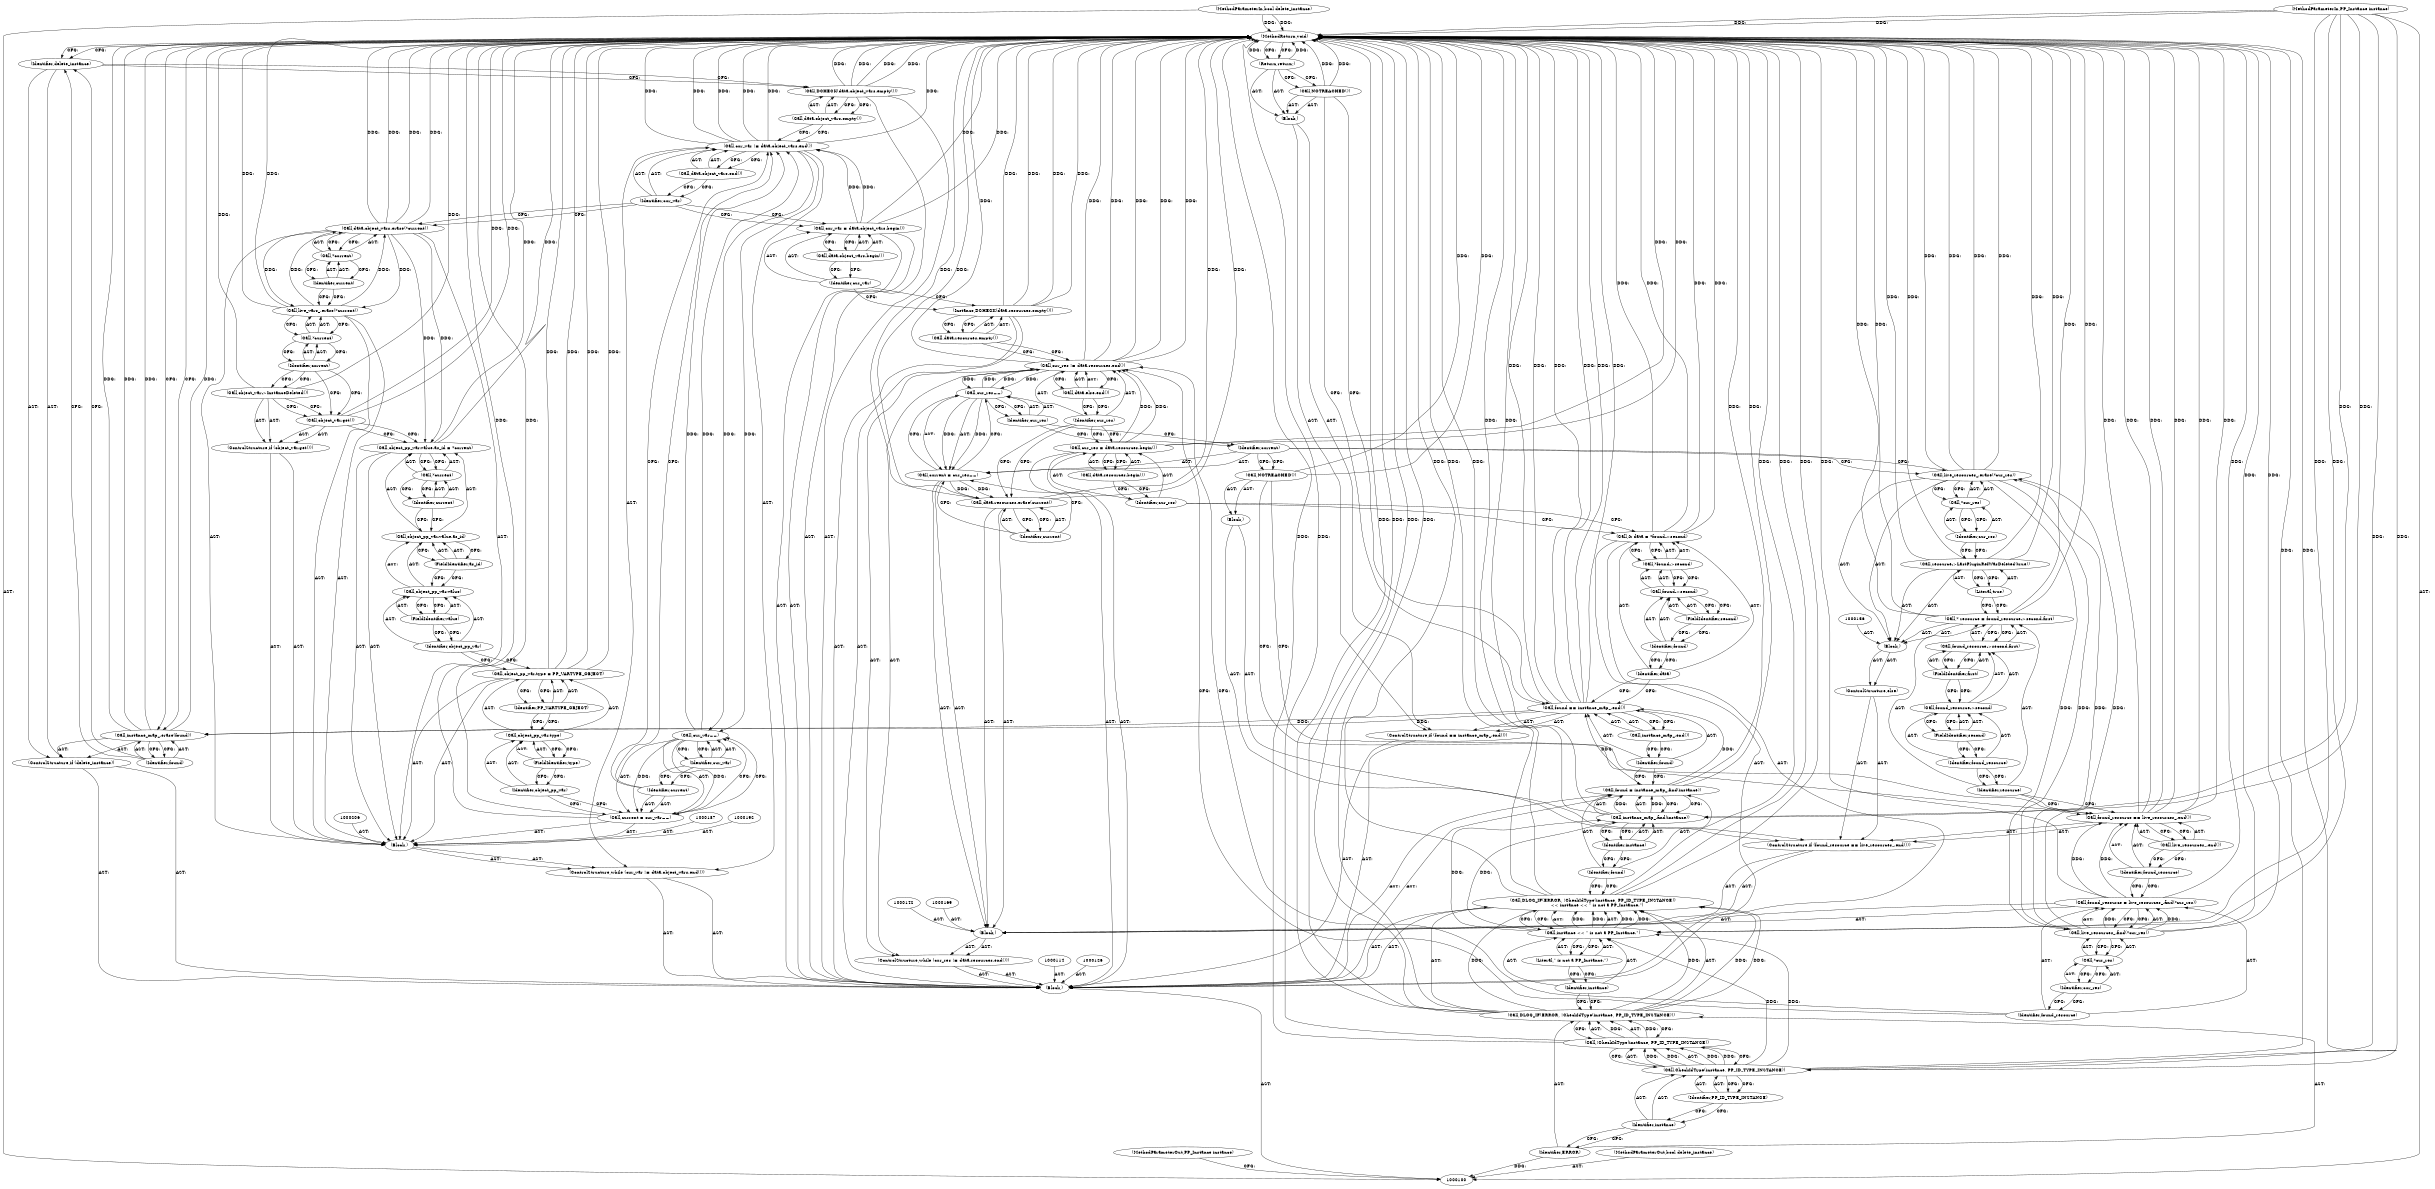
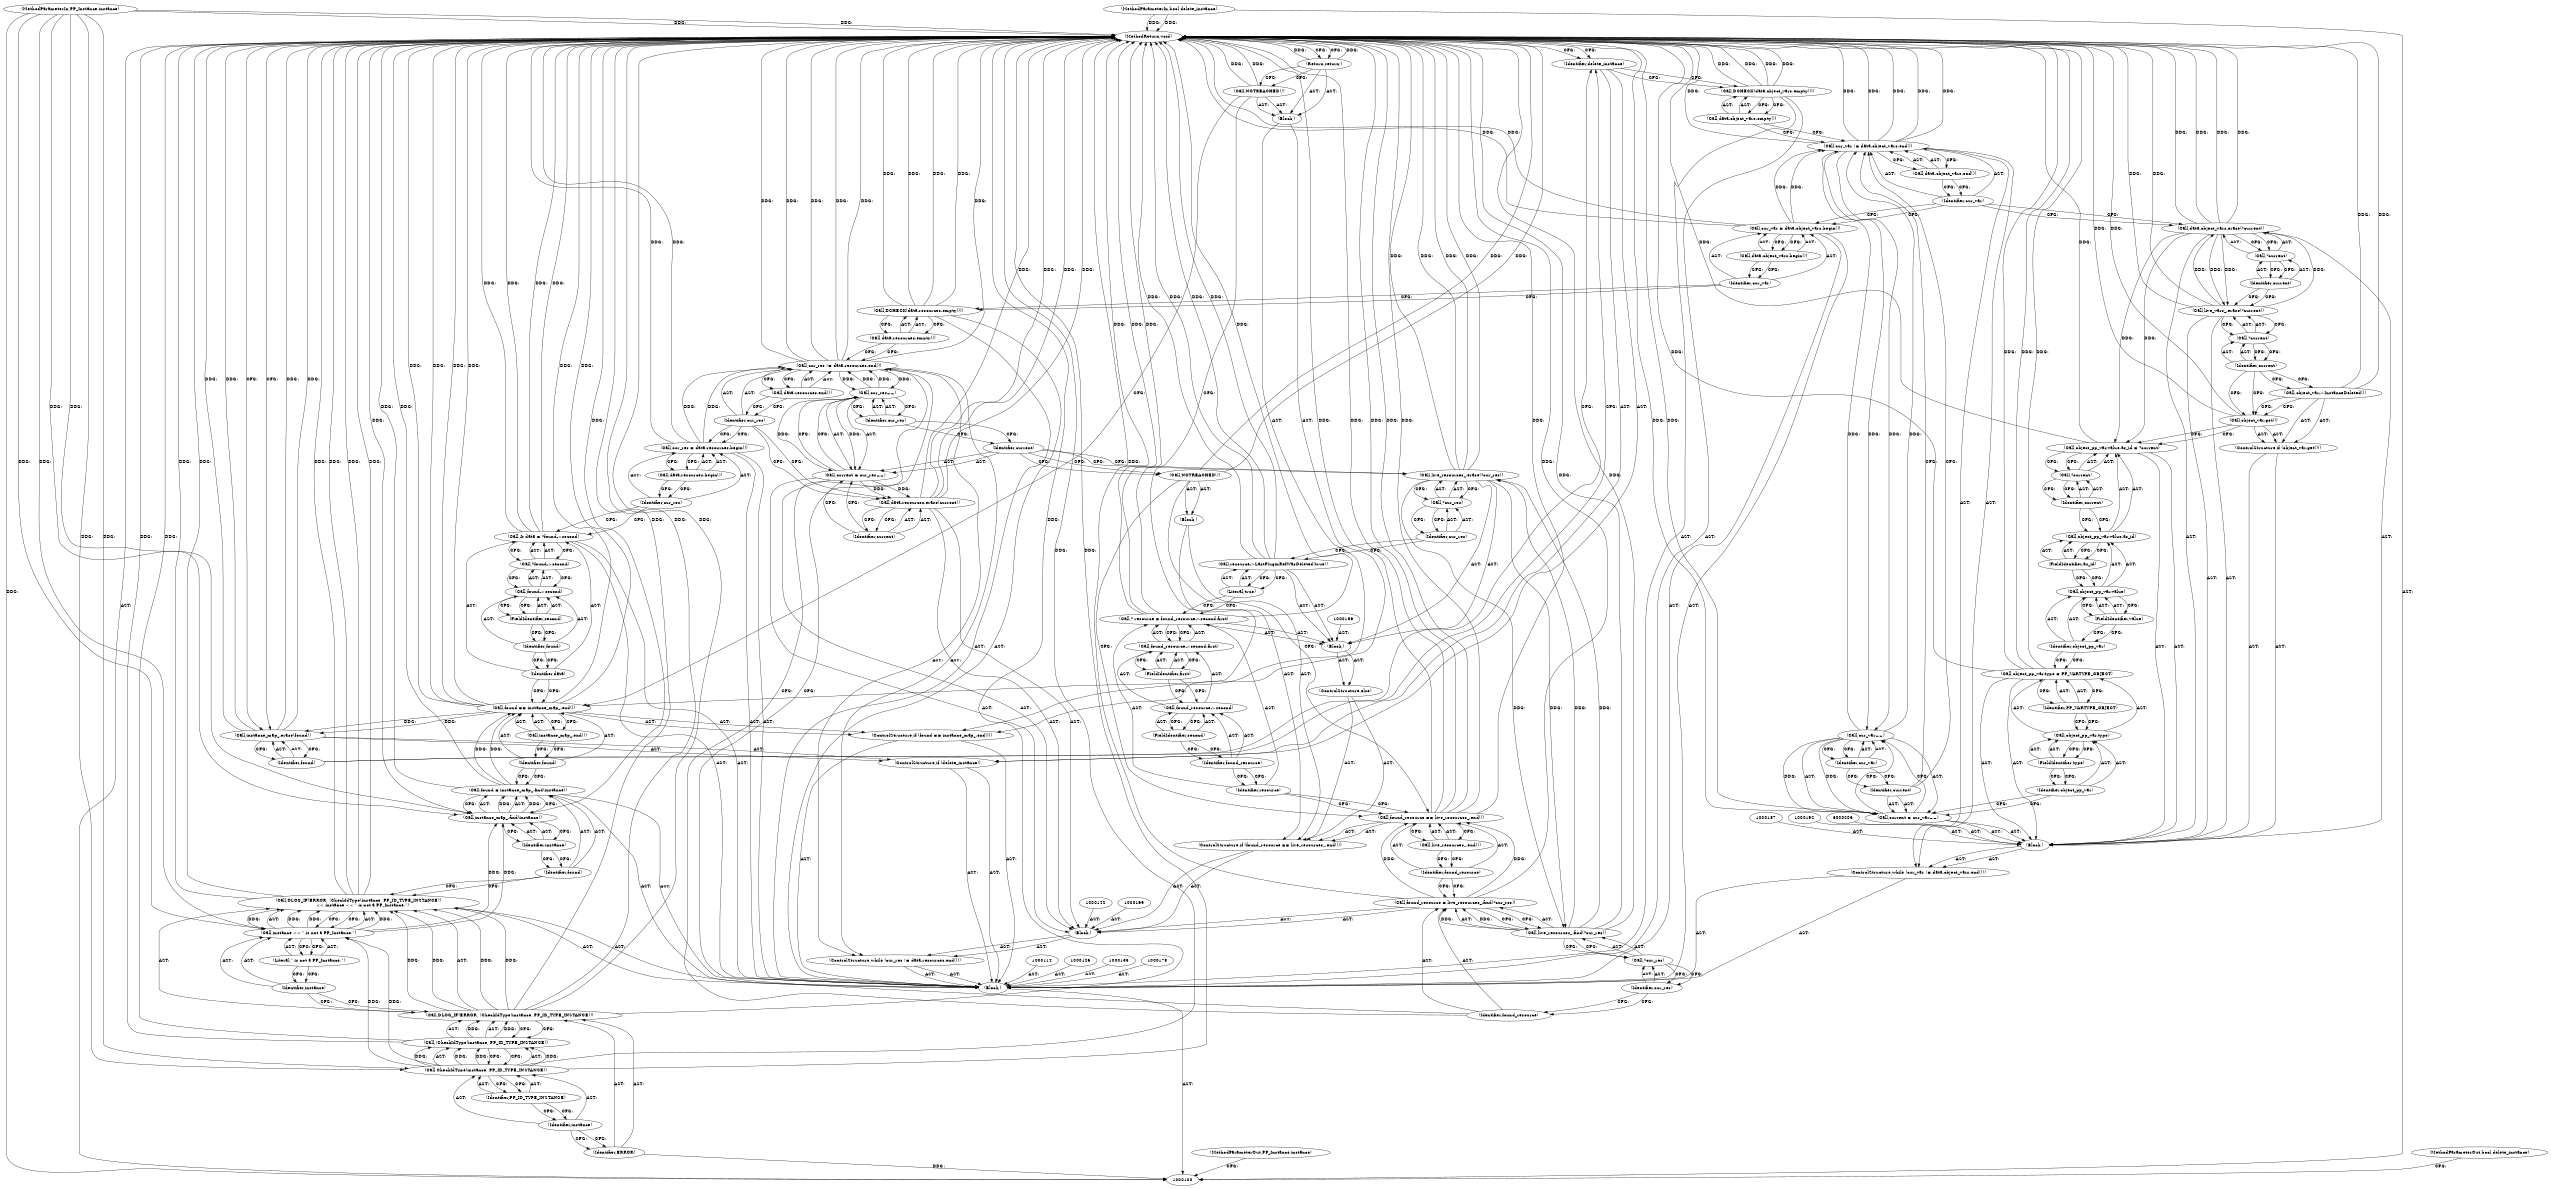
node "(Instance,DCHECK(data.resources.empty()))": label "(Instance,DCHECK(data.resources.empty()))" -> "(Call,DCHECK(data.resources.empty()))"
node "(Call,data.else.end())": label "(Call,data.else.end())" -> "(Call,data.resources.end())"
edge "(MethodParameterIn,PP_Instance instance)" -> "1000100": label "AST: " -> "DDG: "
edge "(MethodReturn,void)" -> "1000100": added, label "AST:"
node "1000206": label "1000206" -> "6000206"
node "1000133": added
node "1000178": added
edge "(MethodParameterOut,bool delete_instance)" -> "1000100": label "AST: " -> "CFG: "
